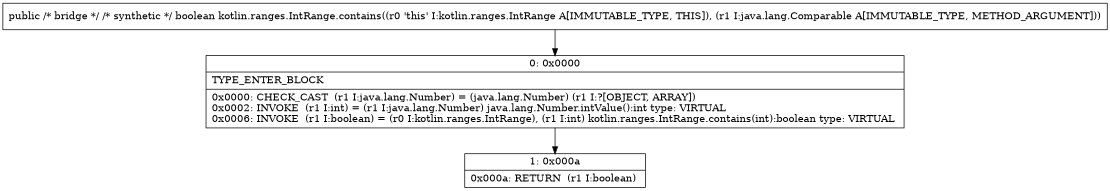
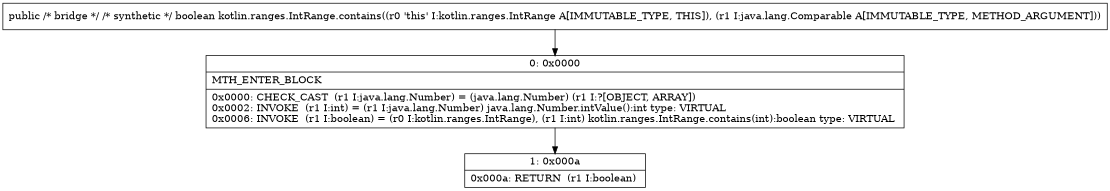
node "0: 0x0000": text "TYPE_ENTER_BLOCK" -> "MTH_ENTER_BLOCK"
